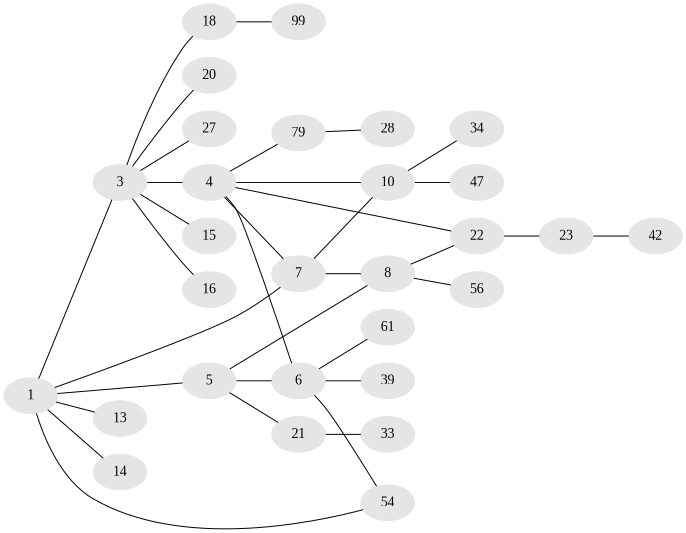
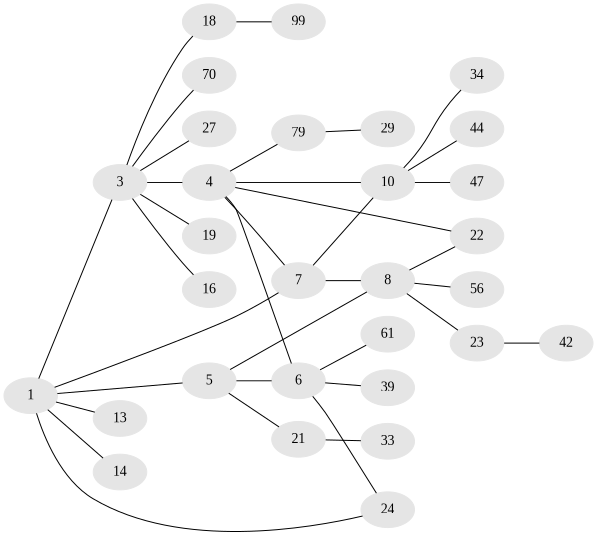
node "20": label "20" -> "70"
node "28": label "28" -> "29"
node "44": added
node "15": label "15" -> "19"
edge "22" -- "23": now "8" -- "23"
node "54": label "54" -> "24"
